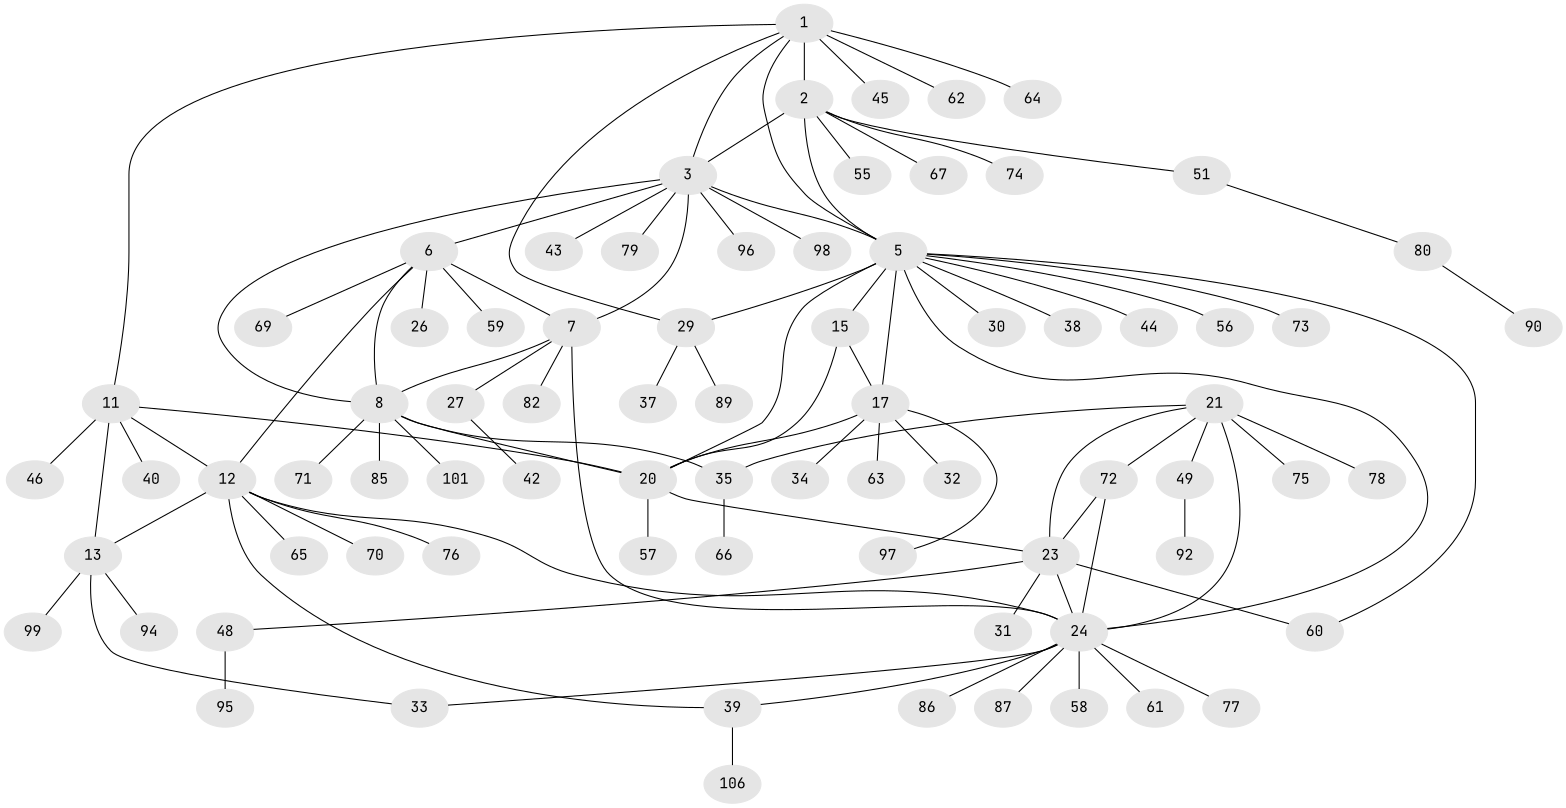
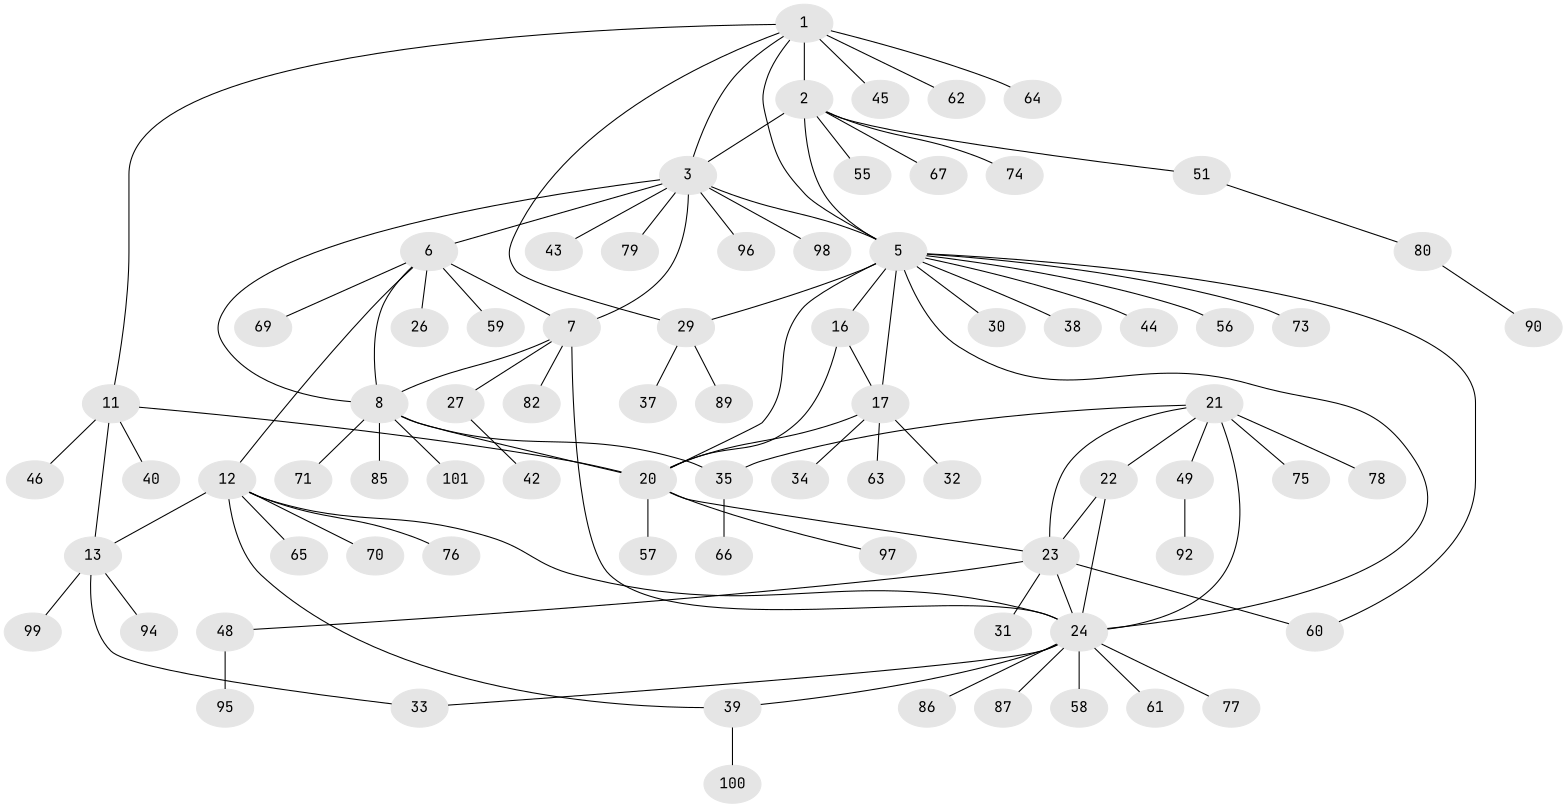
node "15": label "15" -> "16"
edge "11" -- "12": removed
edge "17" -- "97": now "20" -- "97"
node "72": label "72" -> "22"
node "106": label "106" -> "100"
